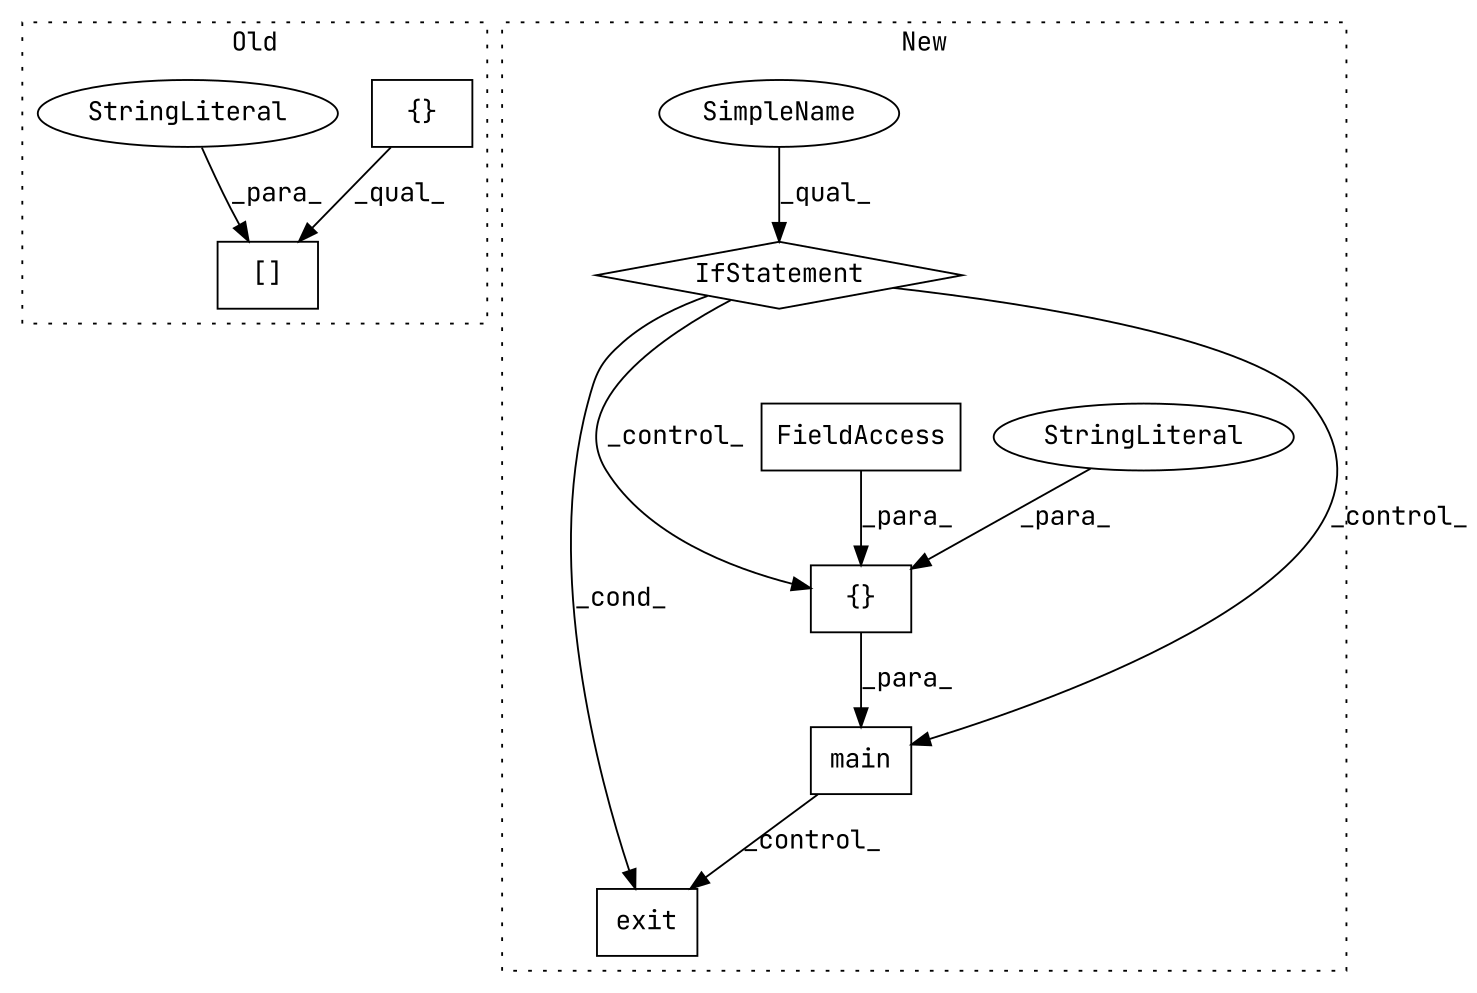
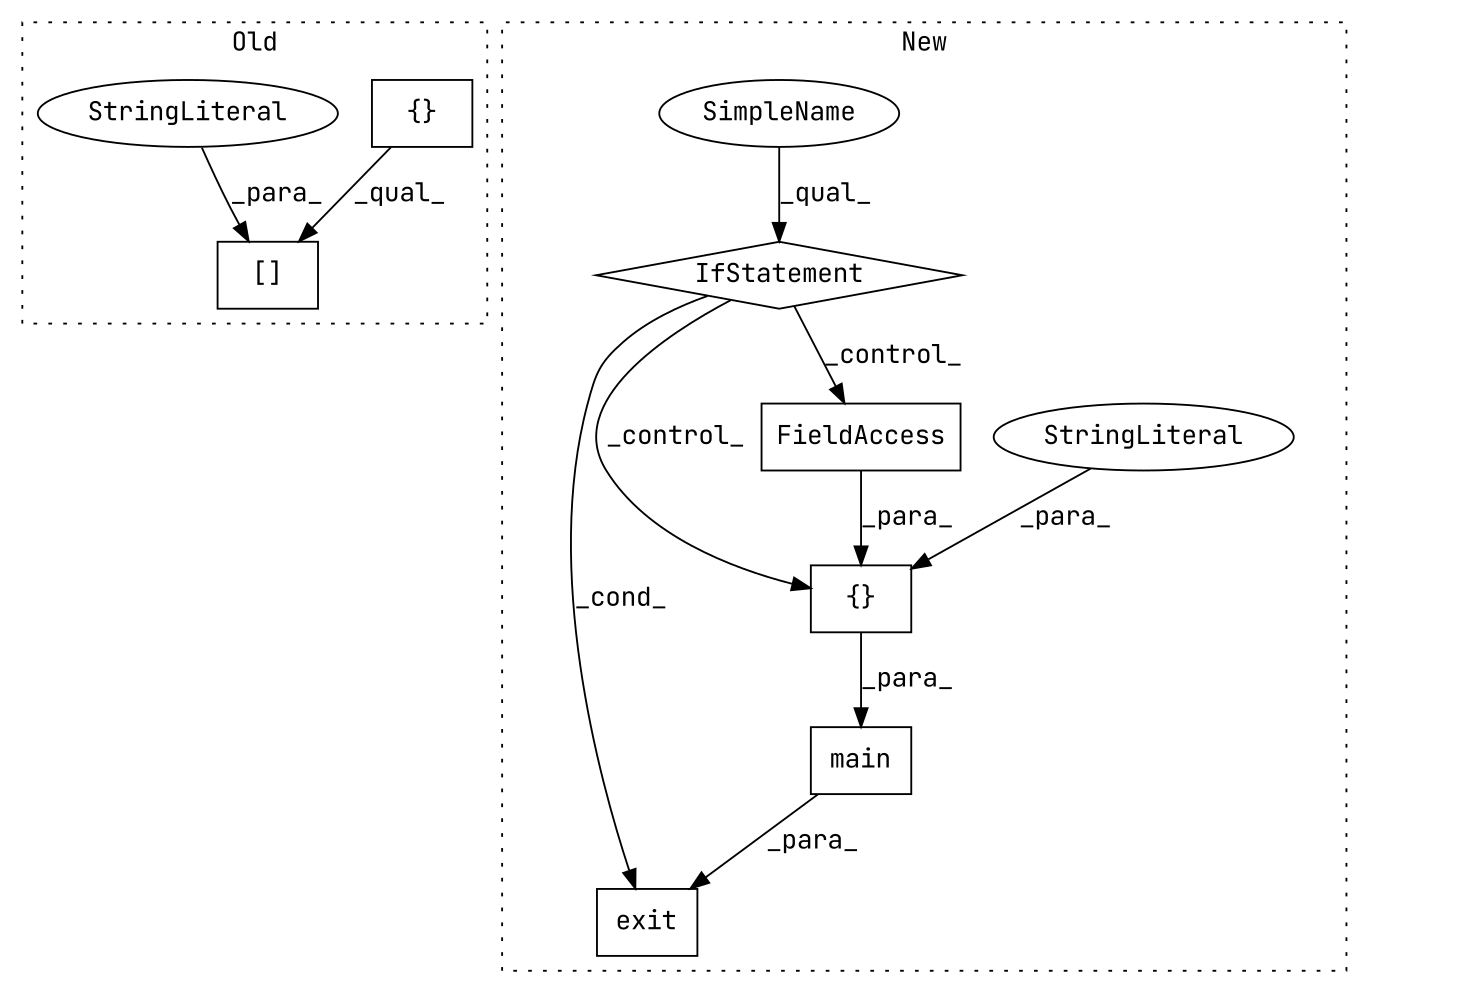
edge "IfStatement" -> "main": now "IfStatement" -> "FieldAccess"
edge "main" -> "exit": label "_control_" -> "_para_"
